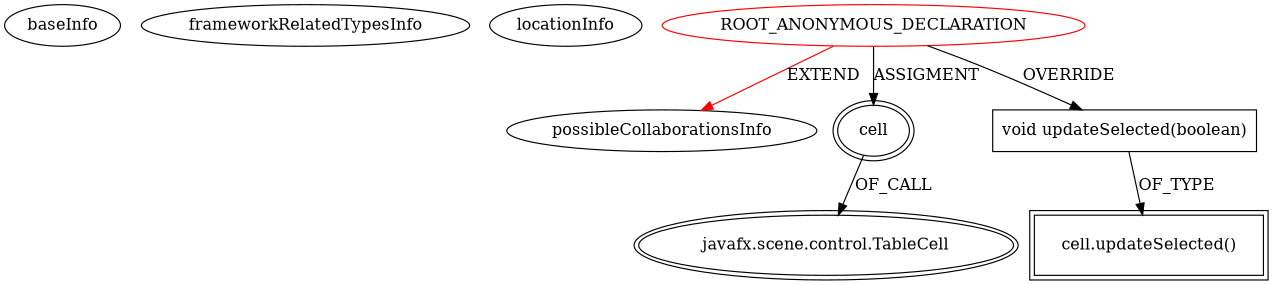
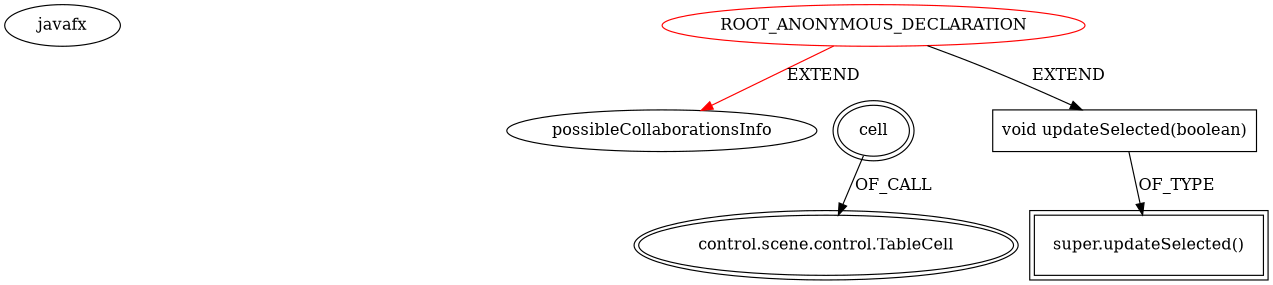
node "baseInfo": label "baseInfo" -> "javafx"
node "frameworkRelatedTypesInfo": removed
node "locationInfo": removed
edge "ROOT_ANONYMOUS_DECLARATION" -> "cell": removed, label "ASSIGMENT"
edge "ROOT_ANONYMOUS_DECLARATION" -> "void updateSelected(boolean)": label "OVERRIDE" -> "EXTEND"
node "javafx.scene.control.TableCell": label "javafx.scene.control.TableCell" -> "control.scene.control.TableCell"
node "cell.updateSelected()": label "cell.updateSelected()" -> "super.updateSelected()"
